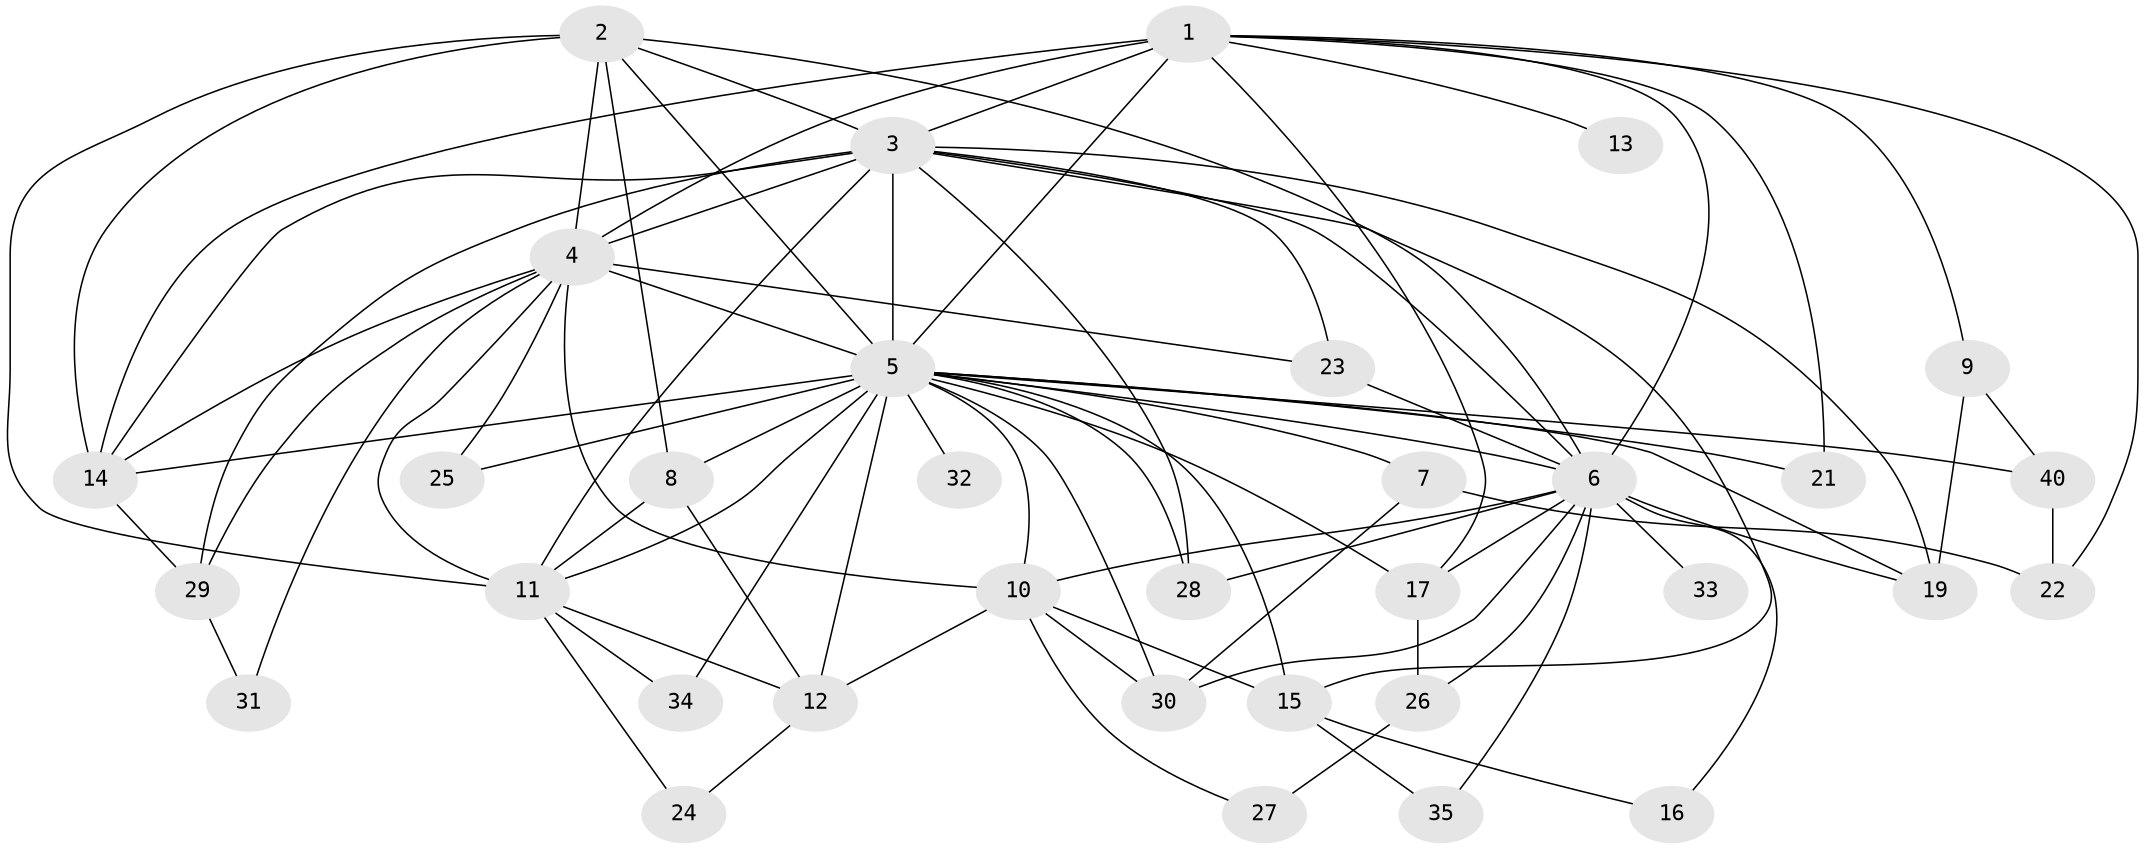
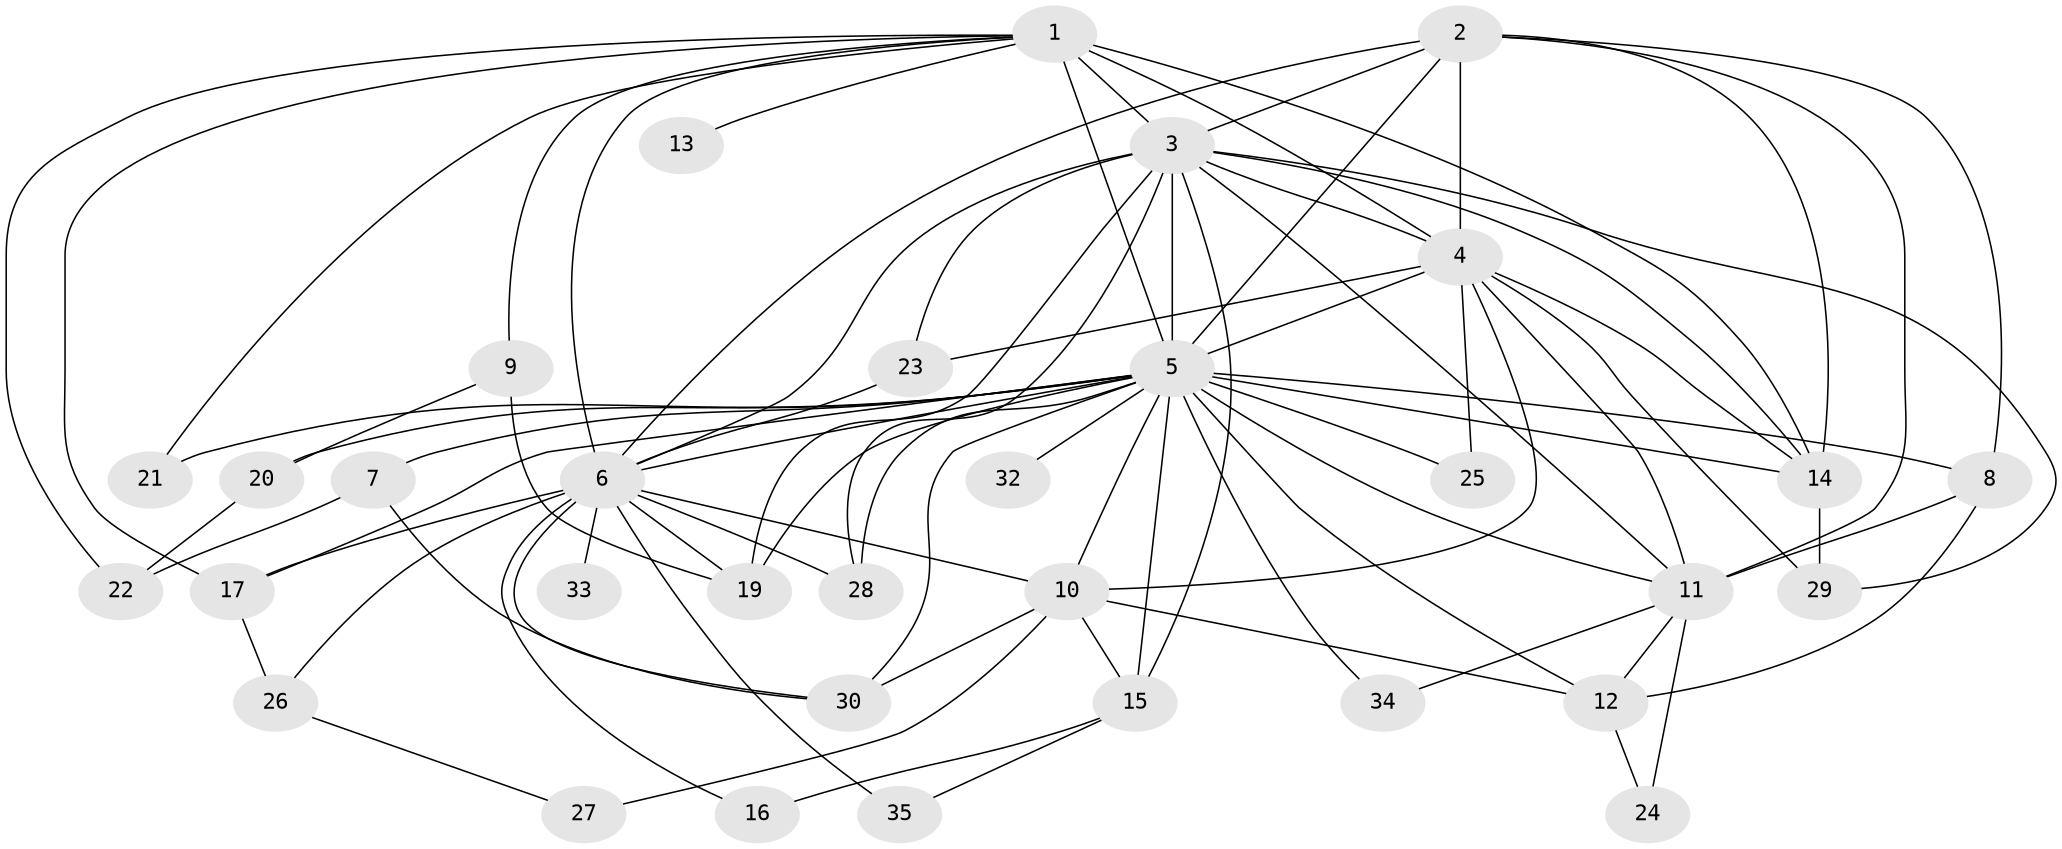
node "40": label "40" -> "20"
node "31": removed
